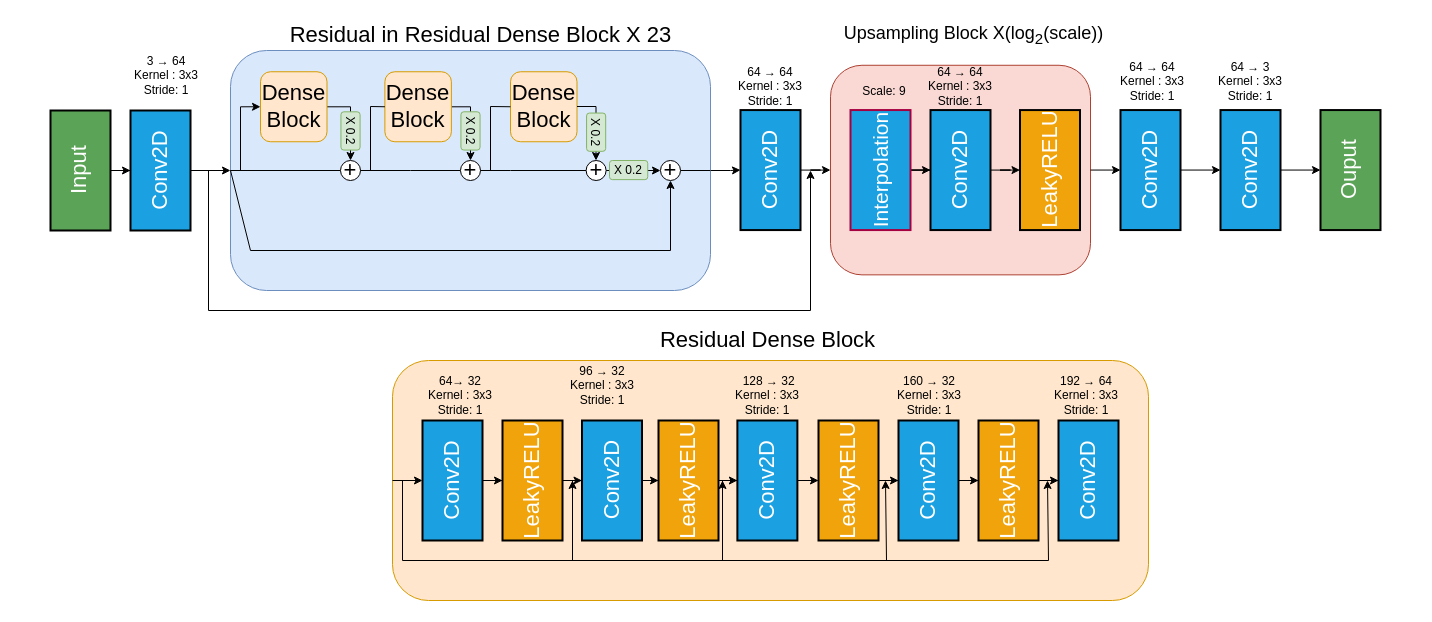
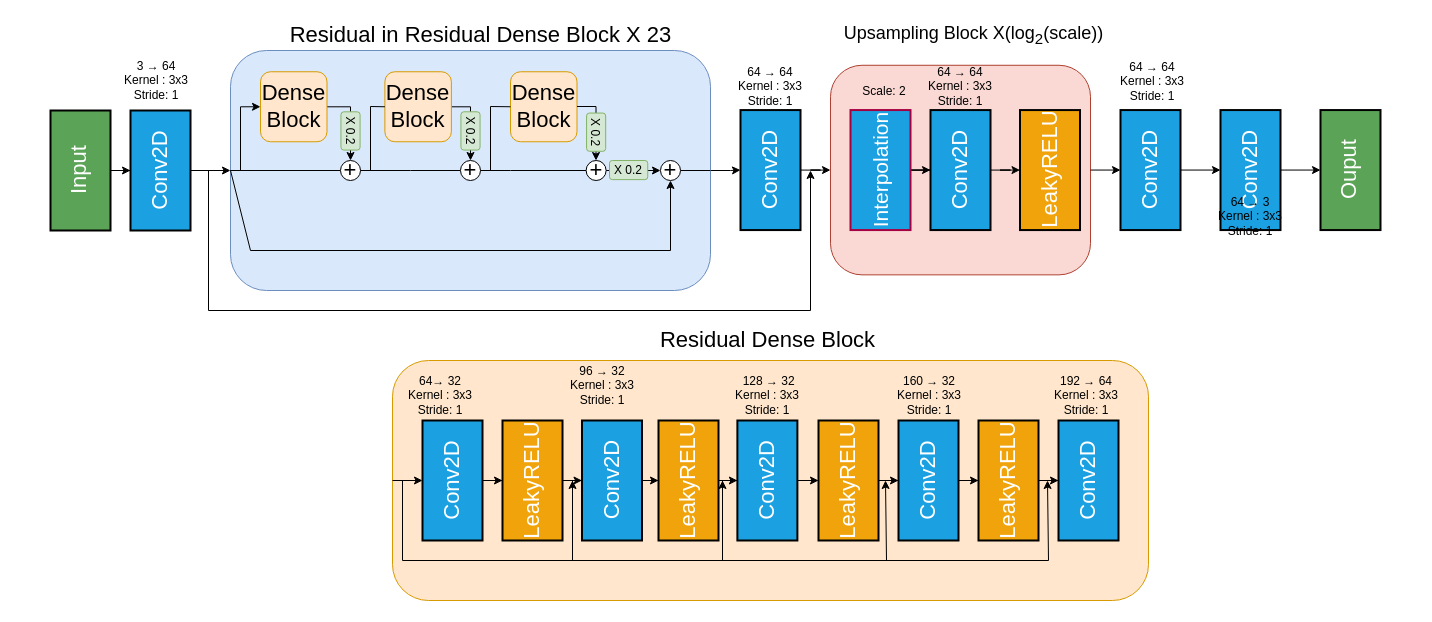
node "3 → 64 Kernel : 3x3 Stride: 1": moved (167, 76) -> (157, 81)
node "64 → 3 Kernel : 3x3 Stride: 1": moved (1251, 82) -> (1251, 217)
node "Scale: 9": label "Scale: 9" -> "Scale: 2"
node "64→ 32 Kernel : 3x3 Stride: 1": moved (461, 396) -> (441, 396)
